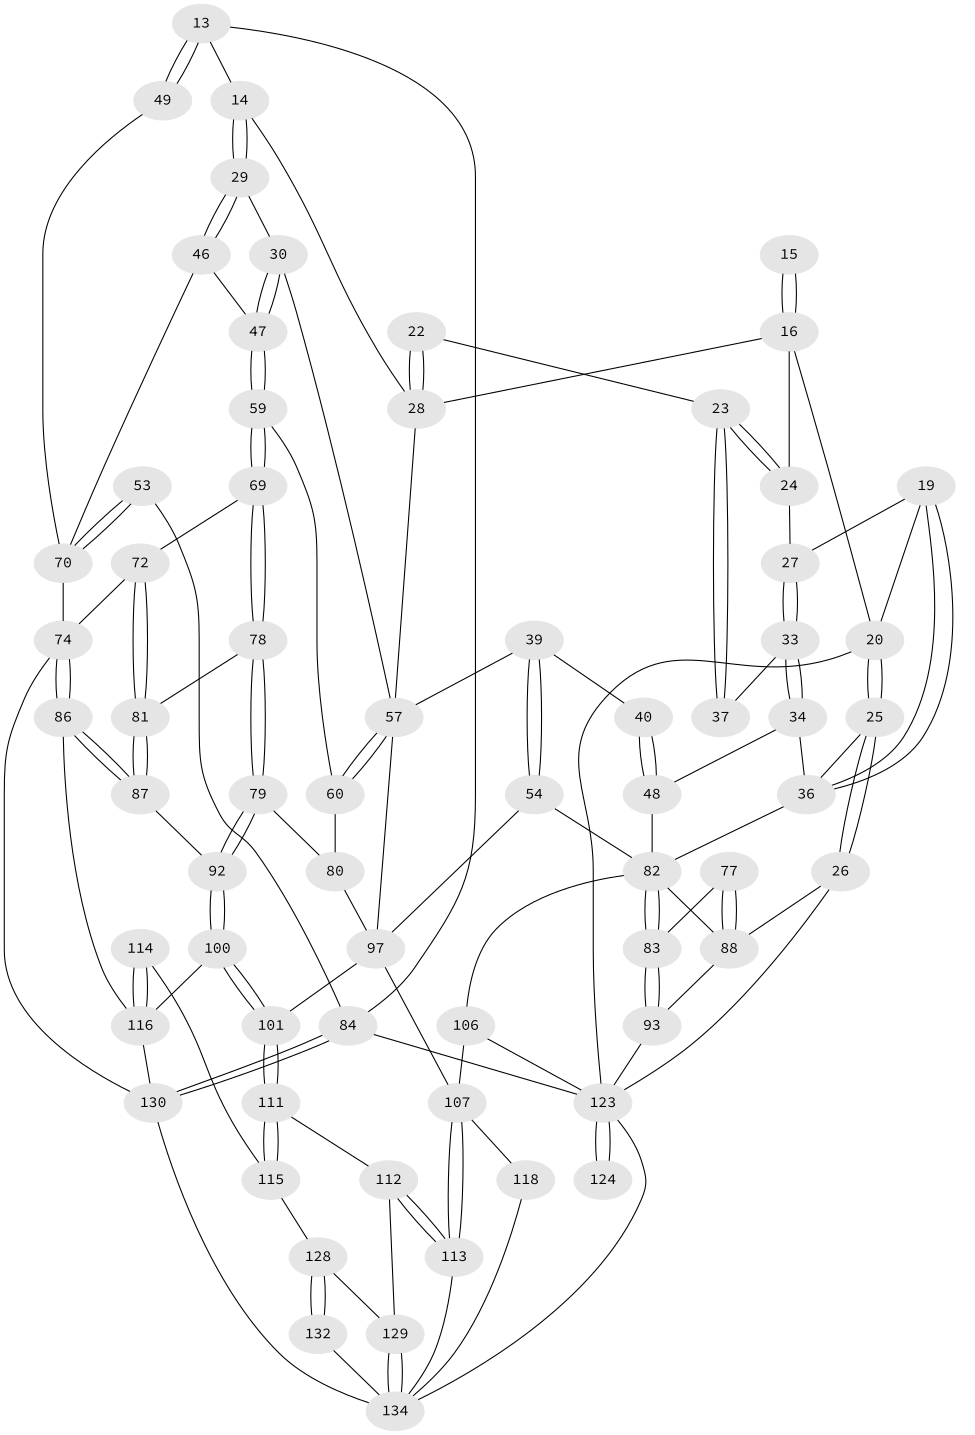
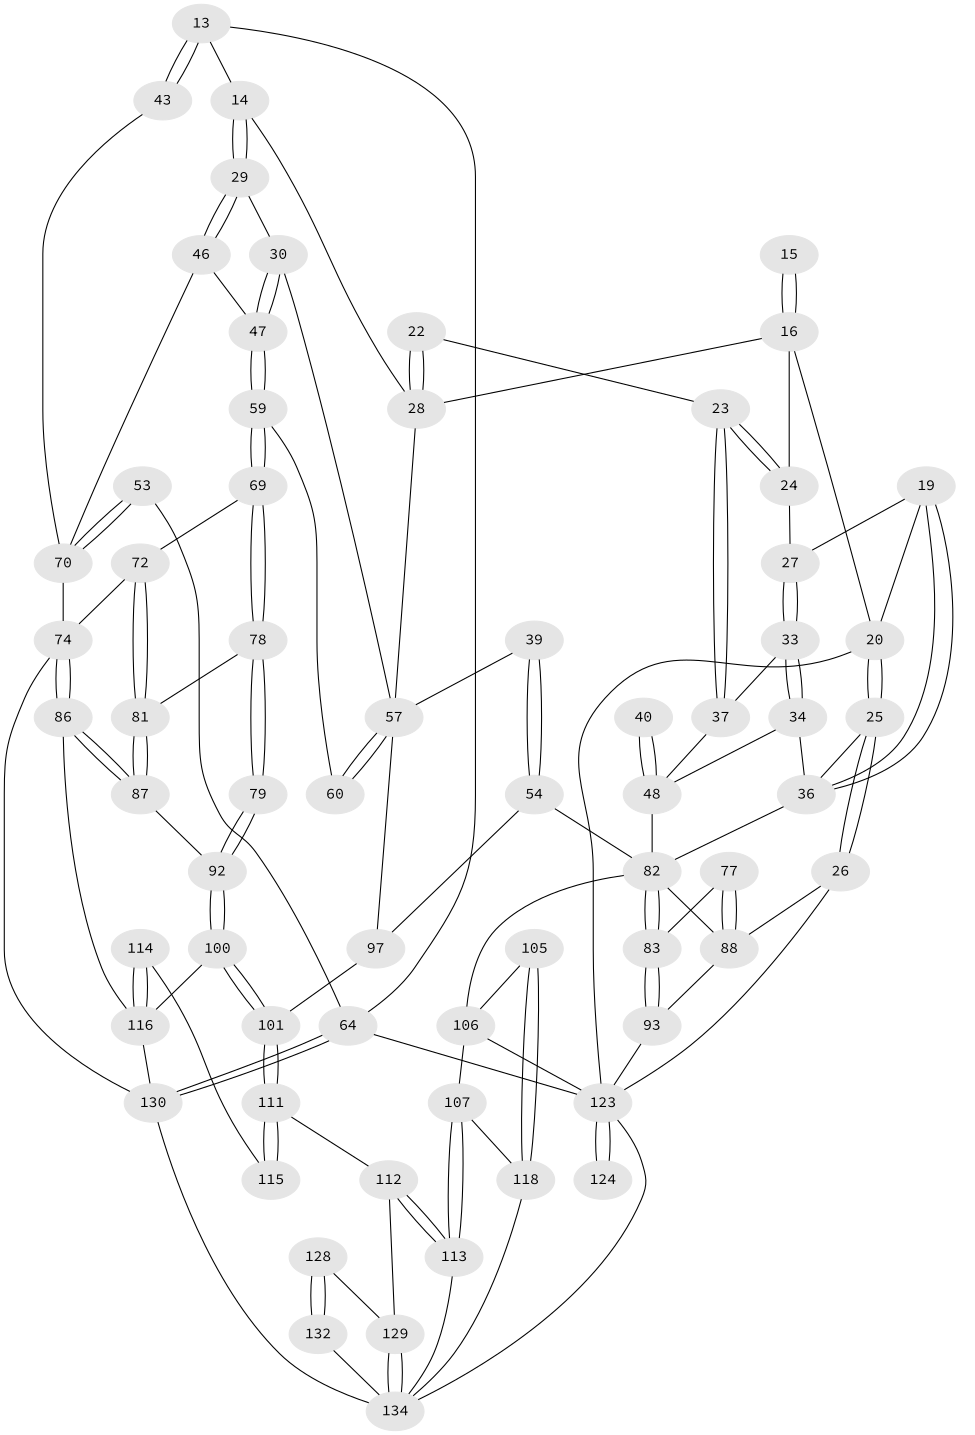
node "49": label "49" -> "43"
edge "39" -- "40": removed
edge "37" -- "48": added
node "80": removed
node "105": added
node "84": label "84" -> "64"
edge "97" -- "107": removed
edge "115" -- "128": removed
